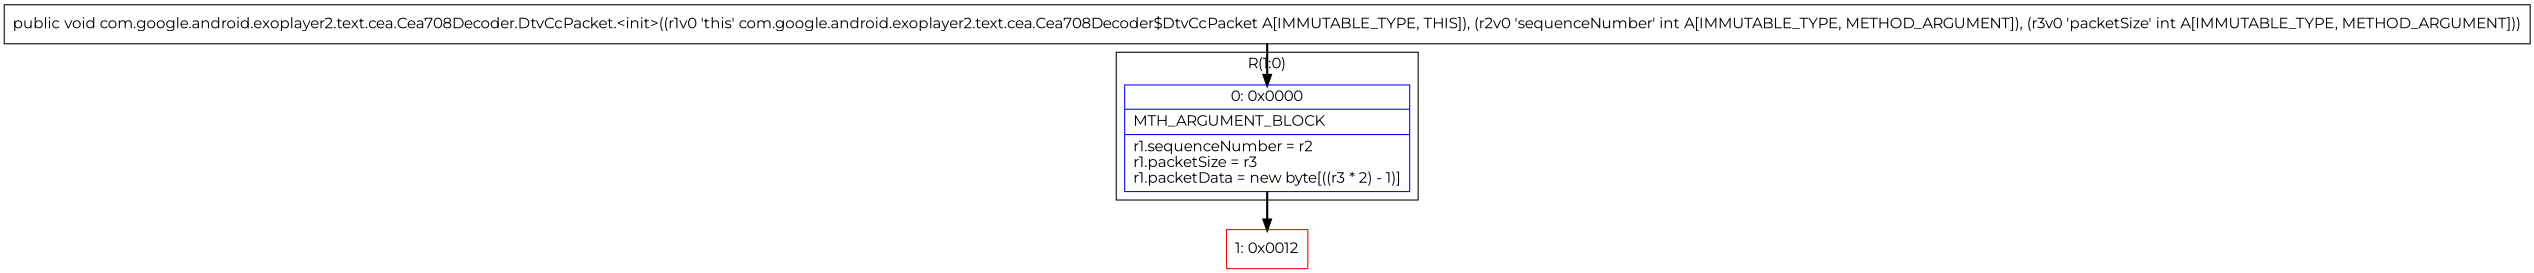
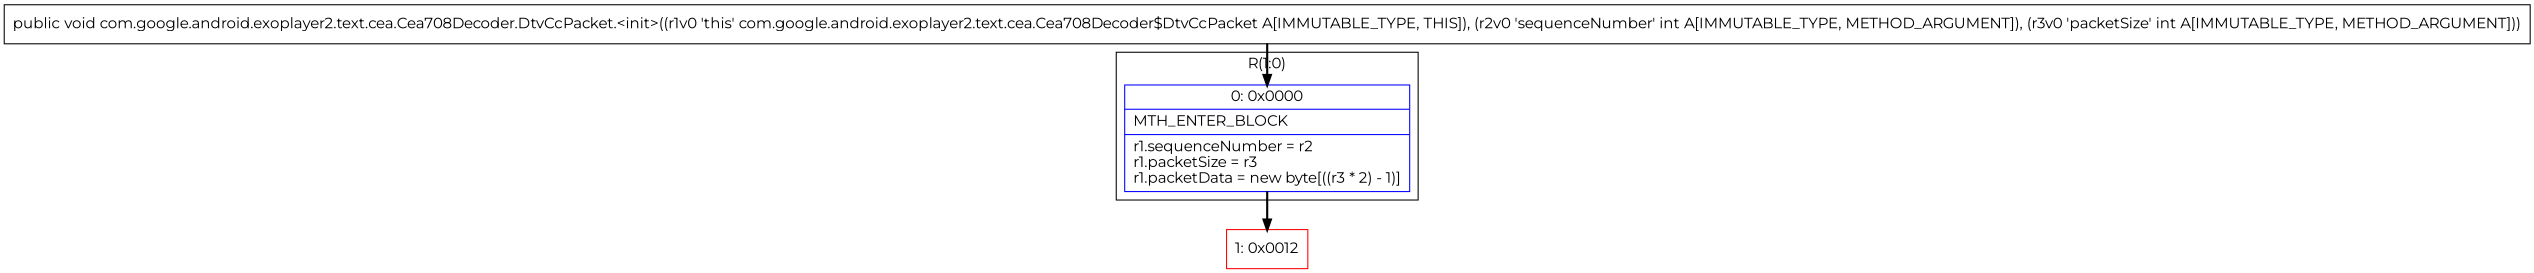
node "0: 0x0000": text "MTH_ARGUMENT_BLOCK" -> "MTH_ENTER_BLOCK"
